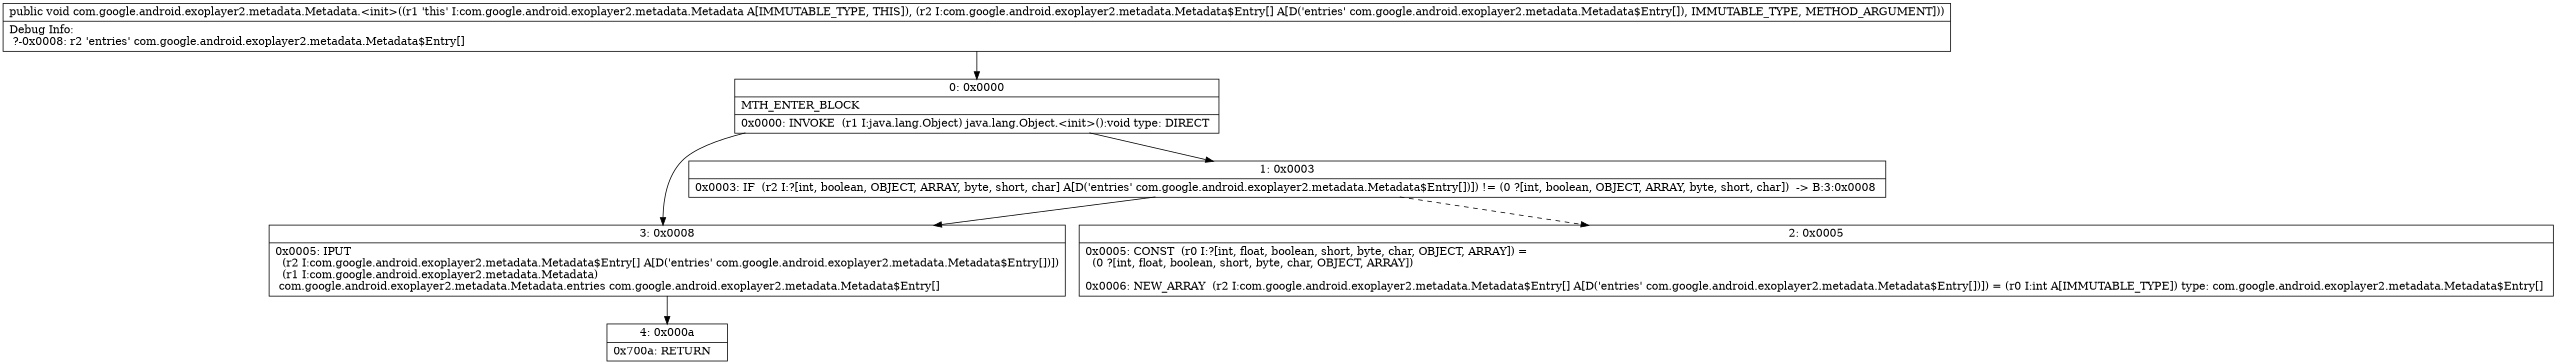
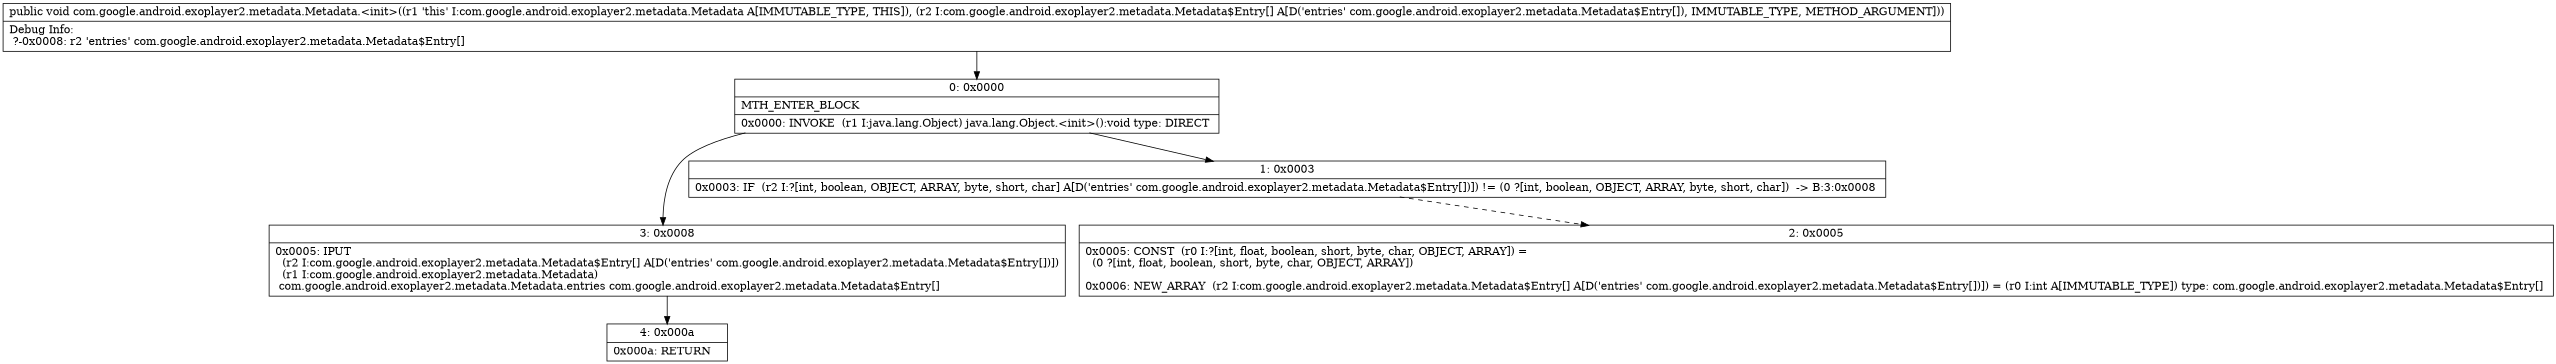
edge "1: 0x0003" -> "3: 0x0008": removed
node "4: 0x000a": text "0x700a: RETURN" -> "0x000a: RETURN"
